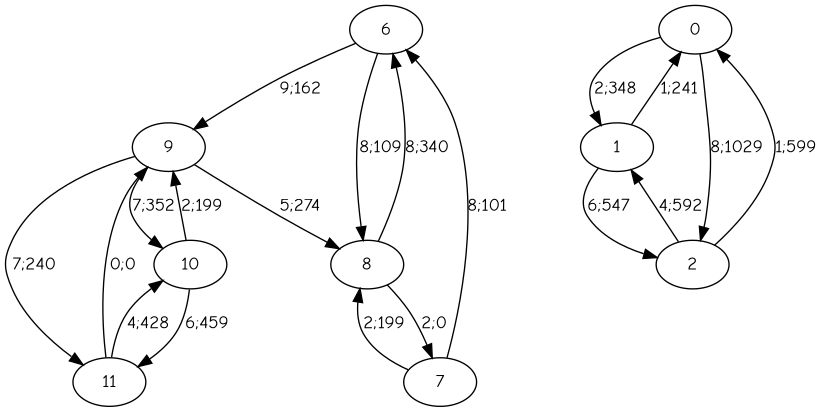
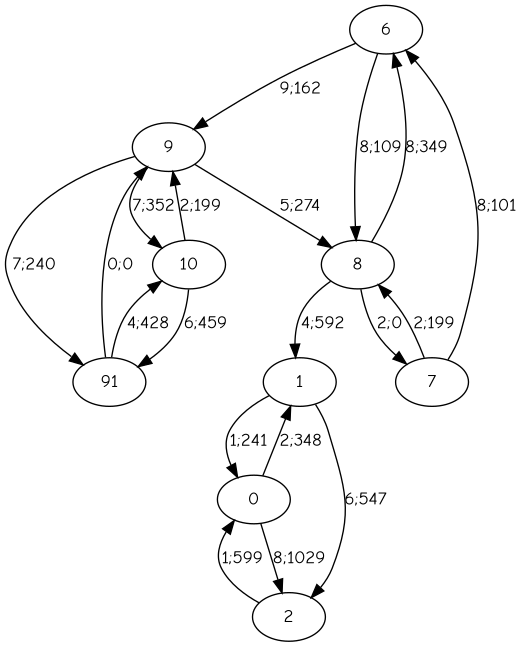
edge "8" -> "6": label "8;340" -> "8;349"
edge "2" -> "1": now "8" -> "1"
node "11": label "11" -> "91"
